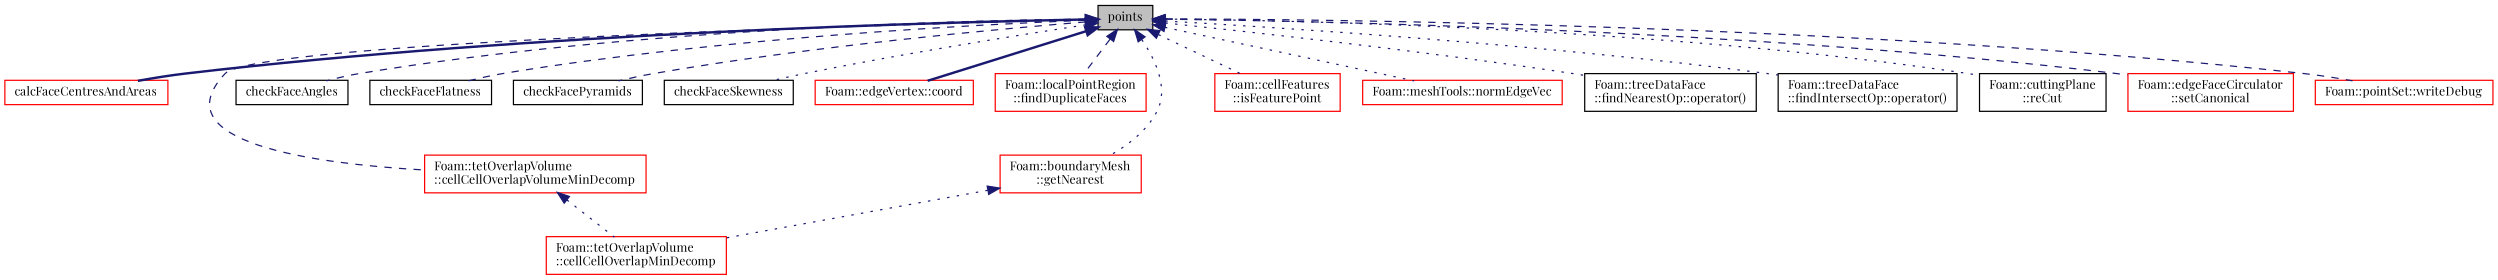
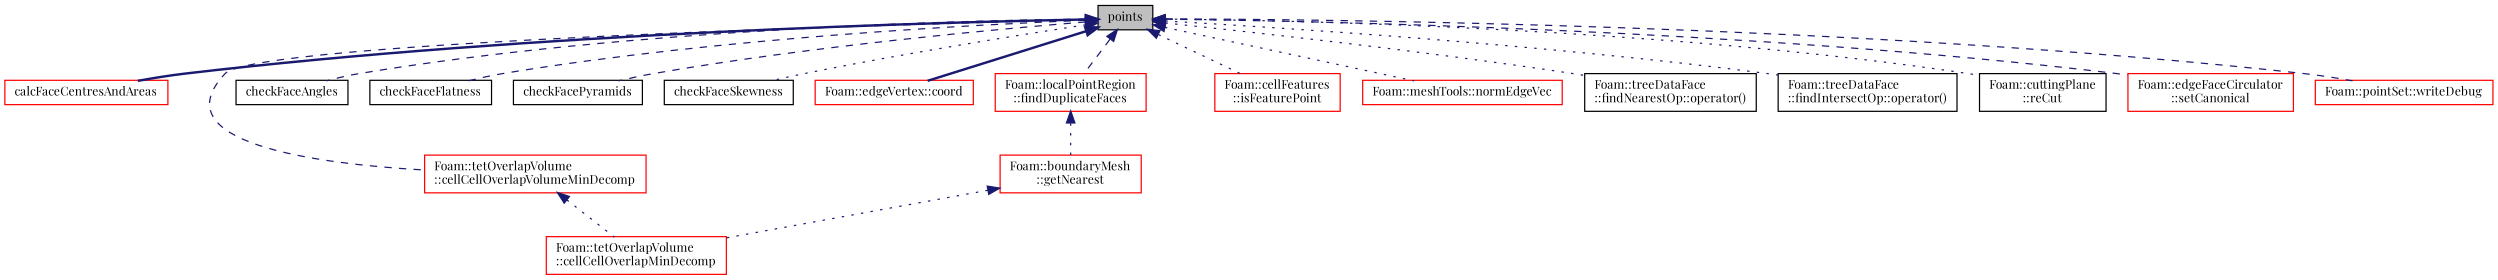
edge "Foam::boundaryMesh ::getNearest" -> "points": now "Foam::boundaryMesh ::getNearest" -> "Foam::localPointRegion ::findDuplicateFaces"
